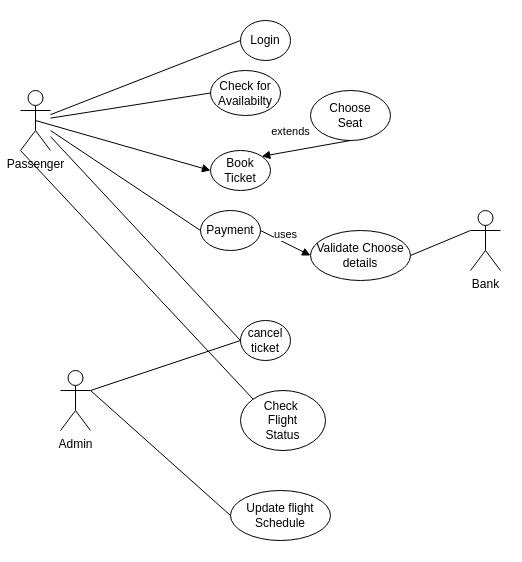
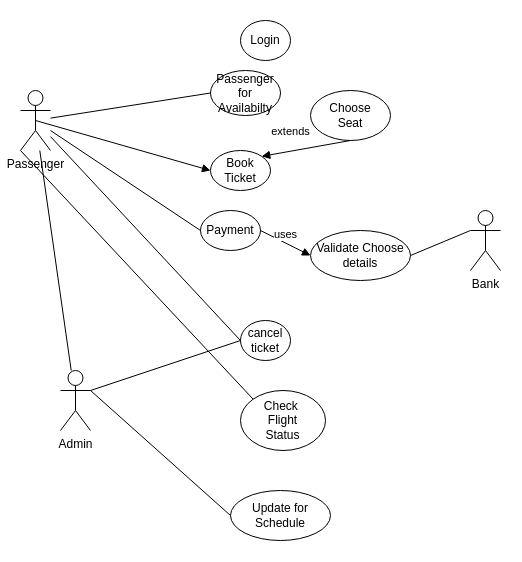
edge "Login" -- "Passenger": now "Admin" -- "Passenger"
node "Check for Availabilty": label "Check for Availabilty" -> "Passenger for Availabilty"
node "Update flight Schedule": label "Update flight Schedule" -> "Update for Schedule"
